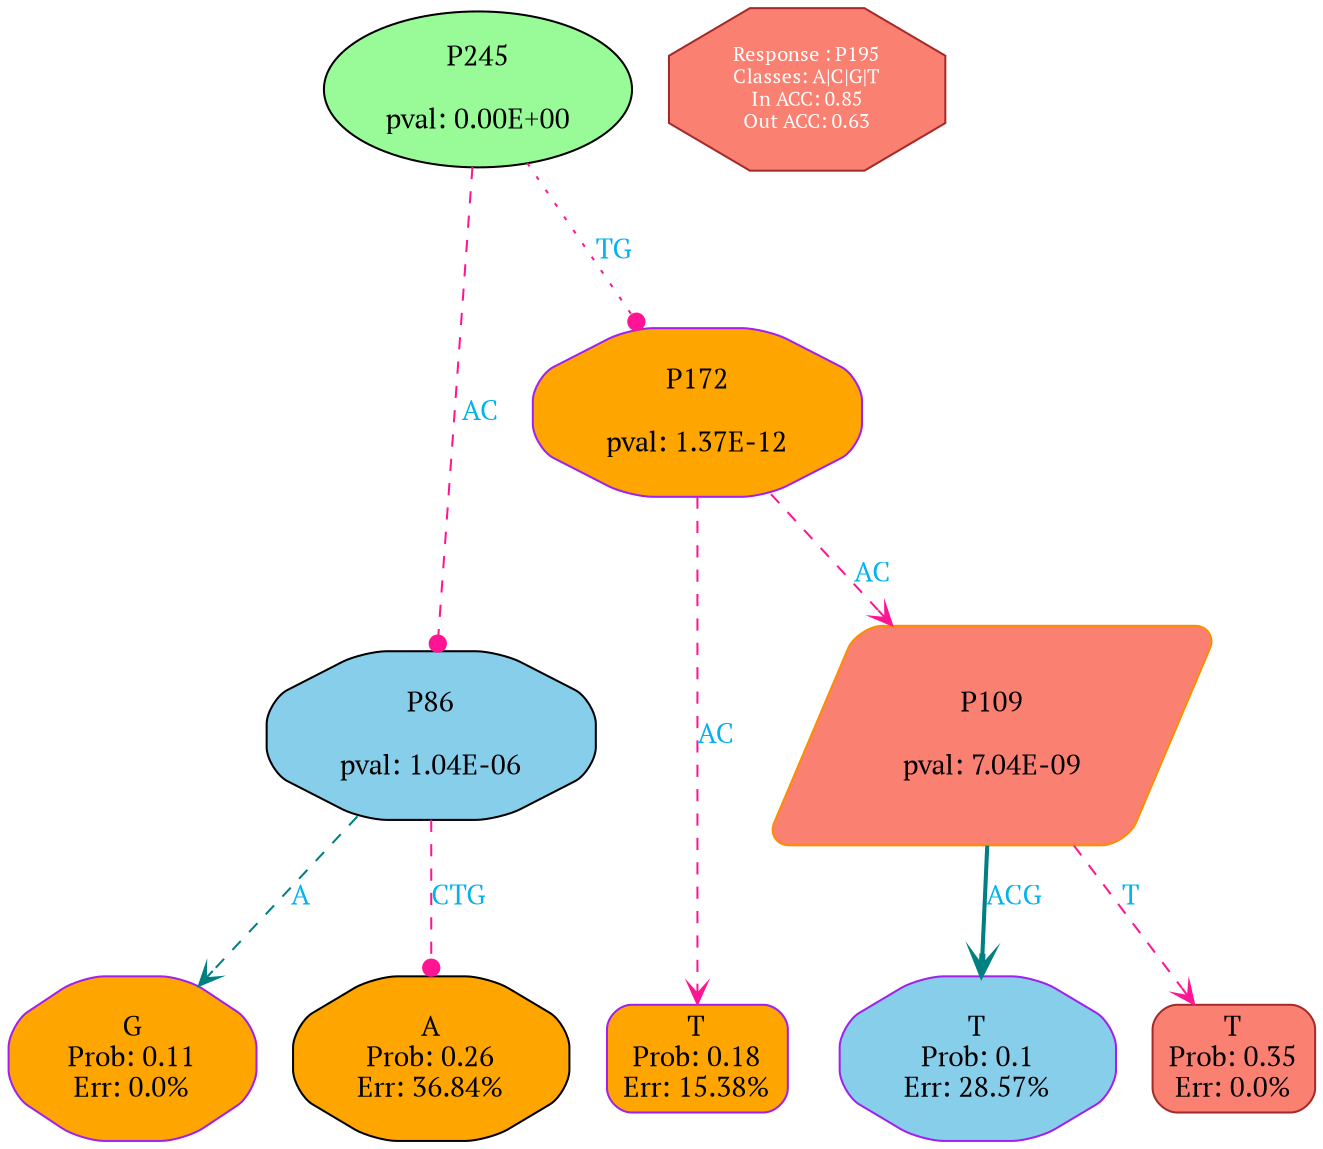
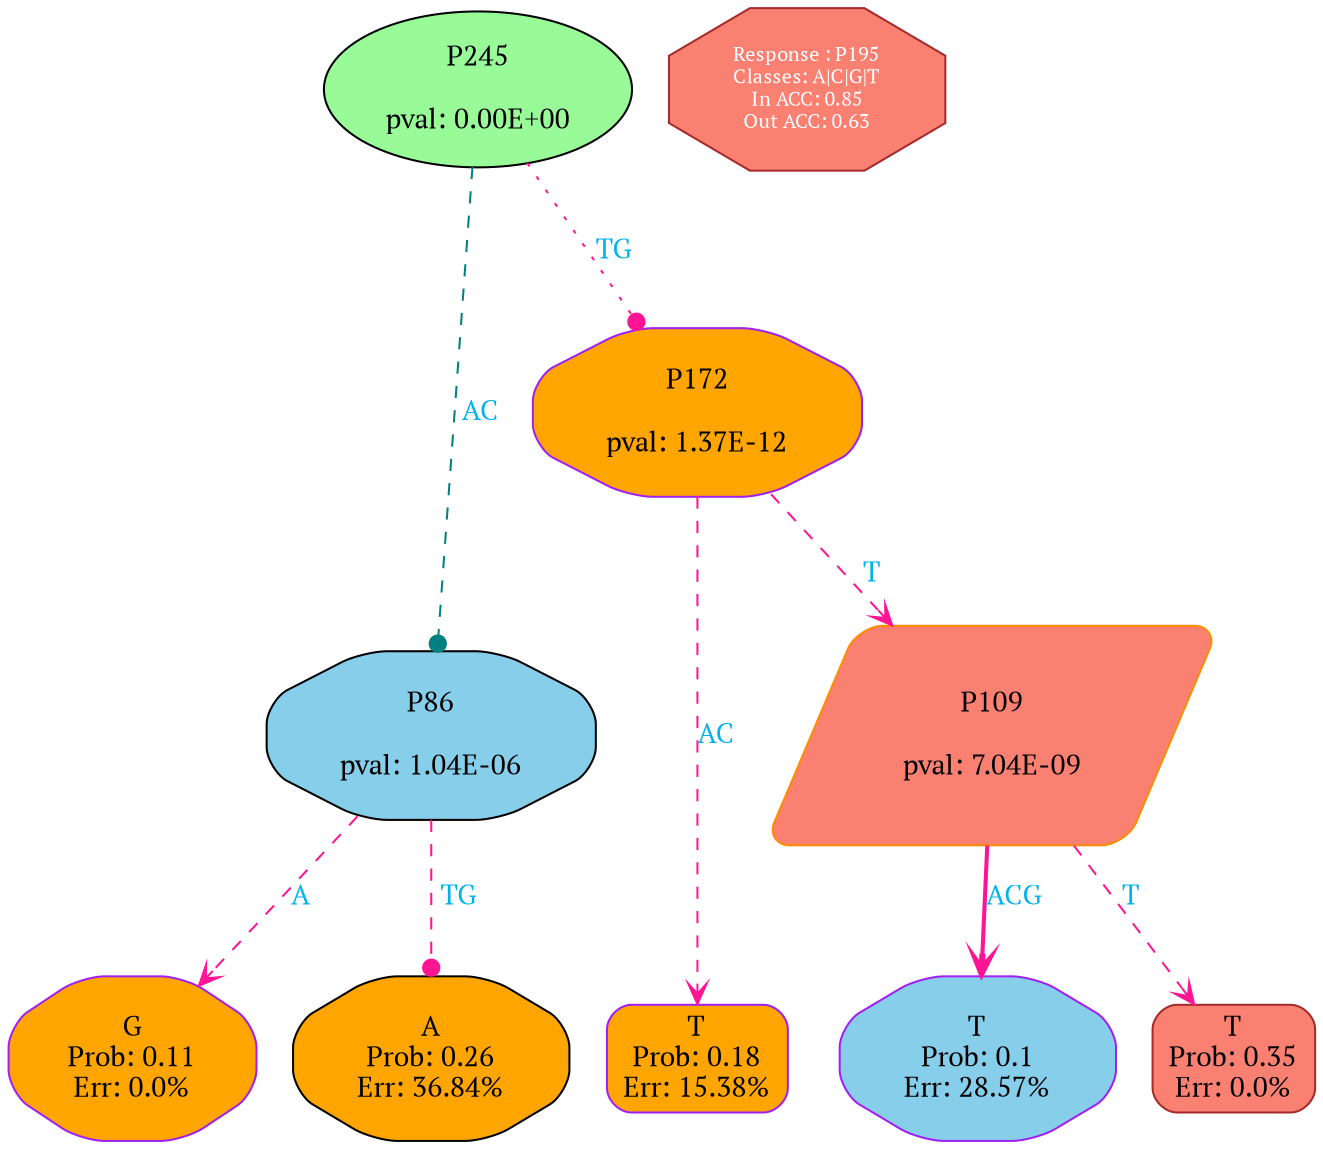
edge "P245 pval: 0.00E+00" -> "P86 pval: 1.04E-06": color deeppink -> teal
edge "P172 pval: 1.37E-12" -> "P109 pval: 7.04E-09": label "AC" -> "T"
edge "P86 pval: 1.04E-06" -> "G Prob: 0.11 Err: 0.0%": color teal -> deeppink
edge "P86 pval: 1.04E-06" -> "A Prob: 0.26 Err: 36.84%": label "CTG" -> "TG"
edge "P109 pval: 7.04E-09" -> "T Prob: 0.1 Err: 28.57%": color teal -> deeppink
